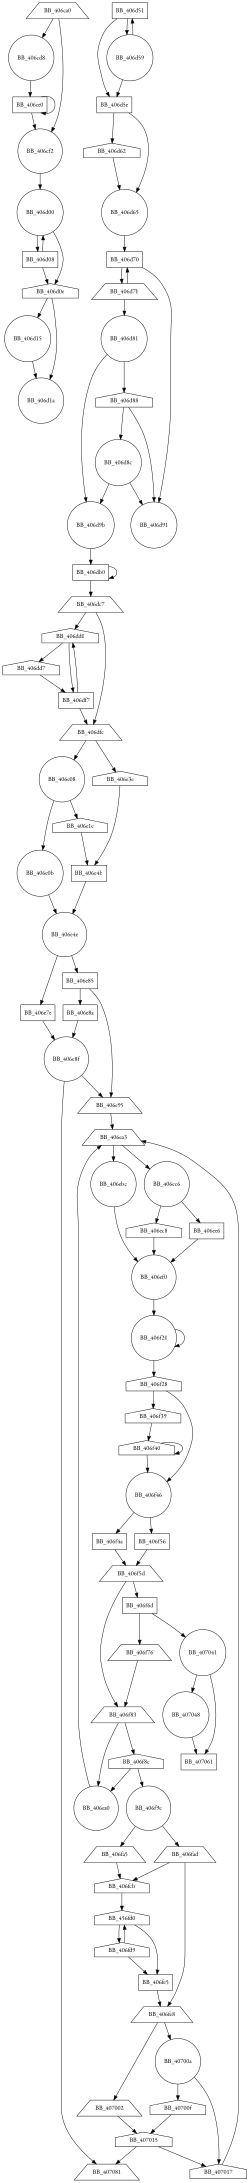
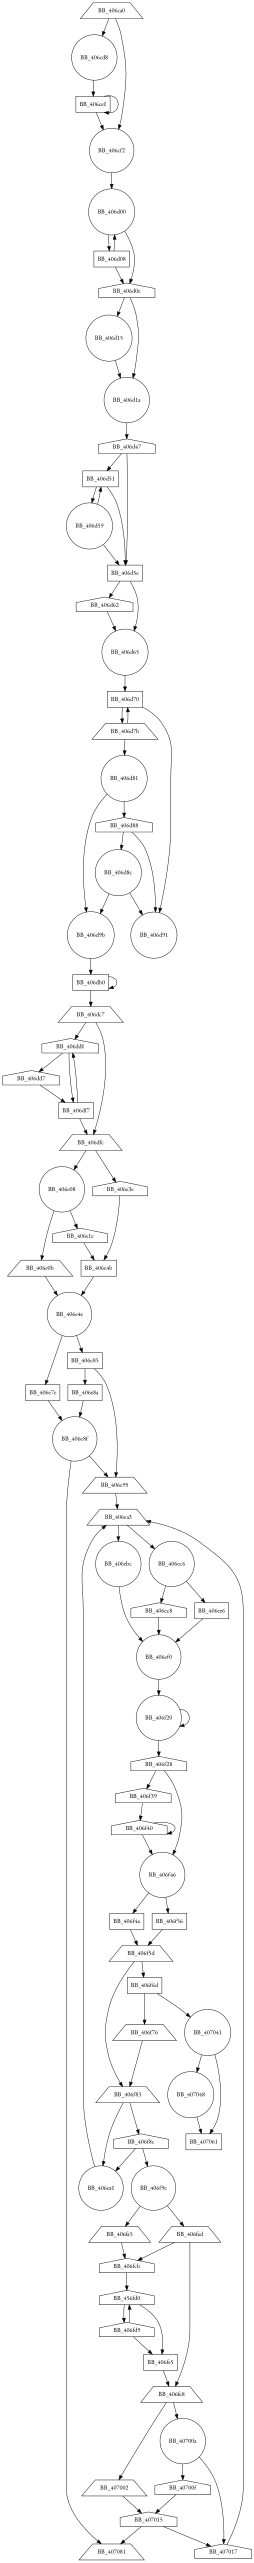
node "BB_406d47": added
node "BB_406e0b": shape circle -> trapezium
